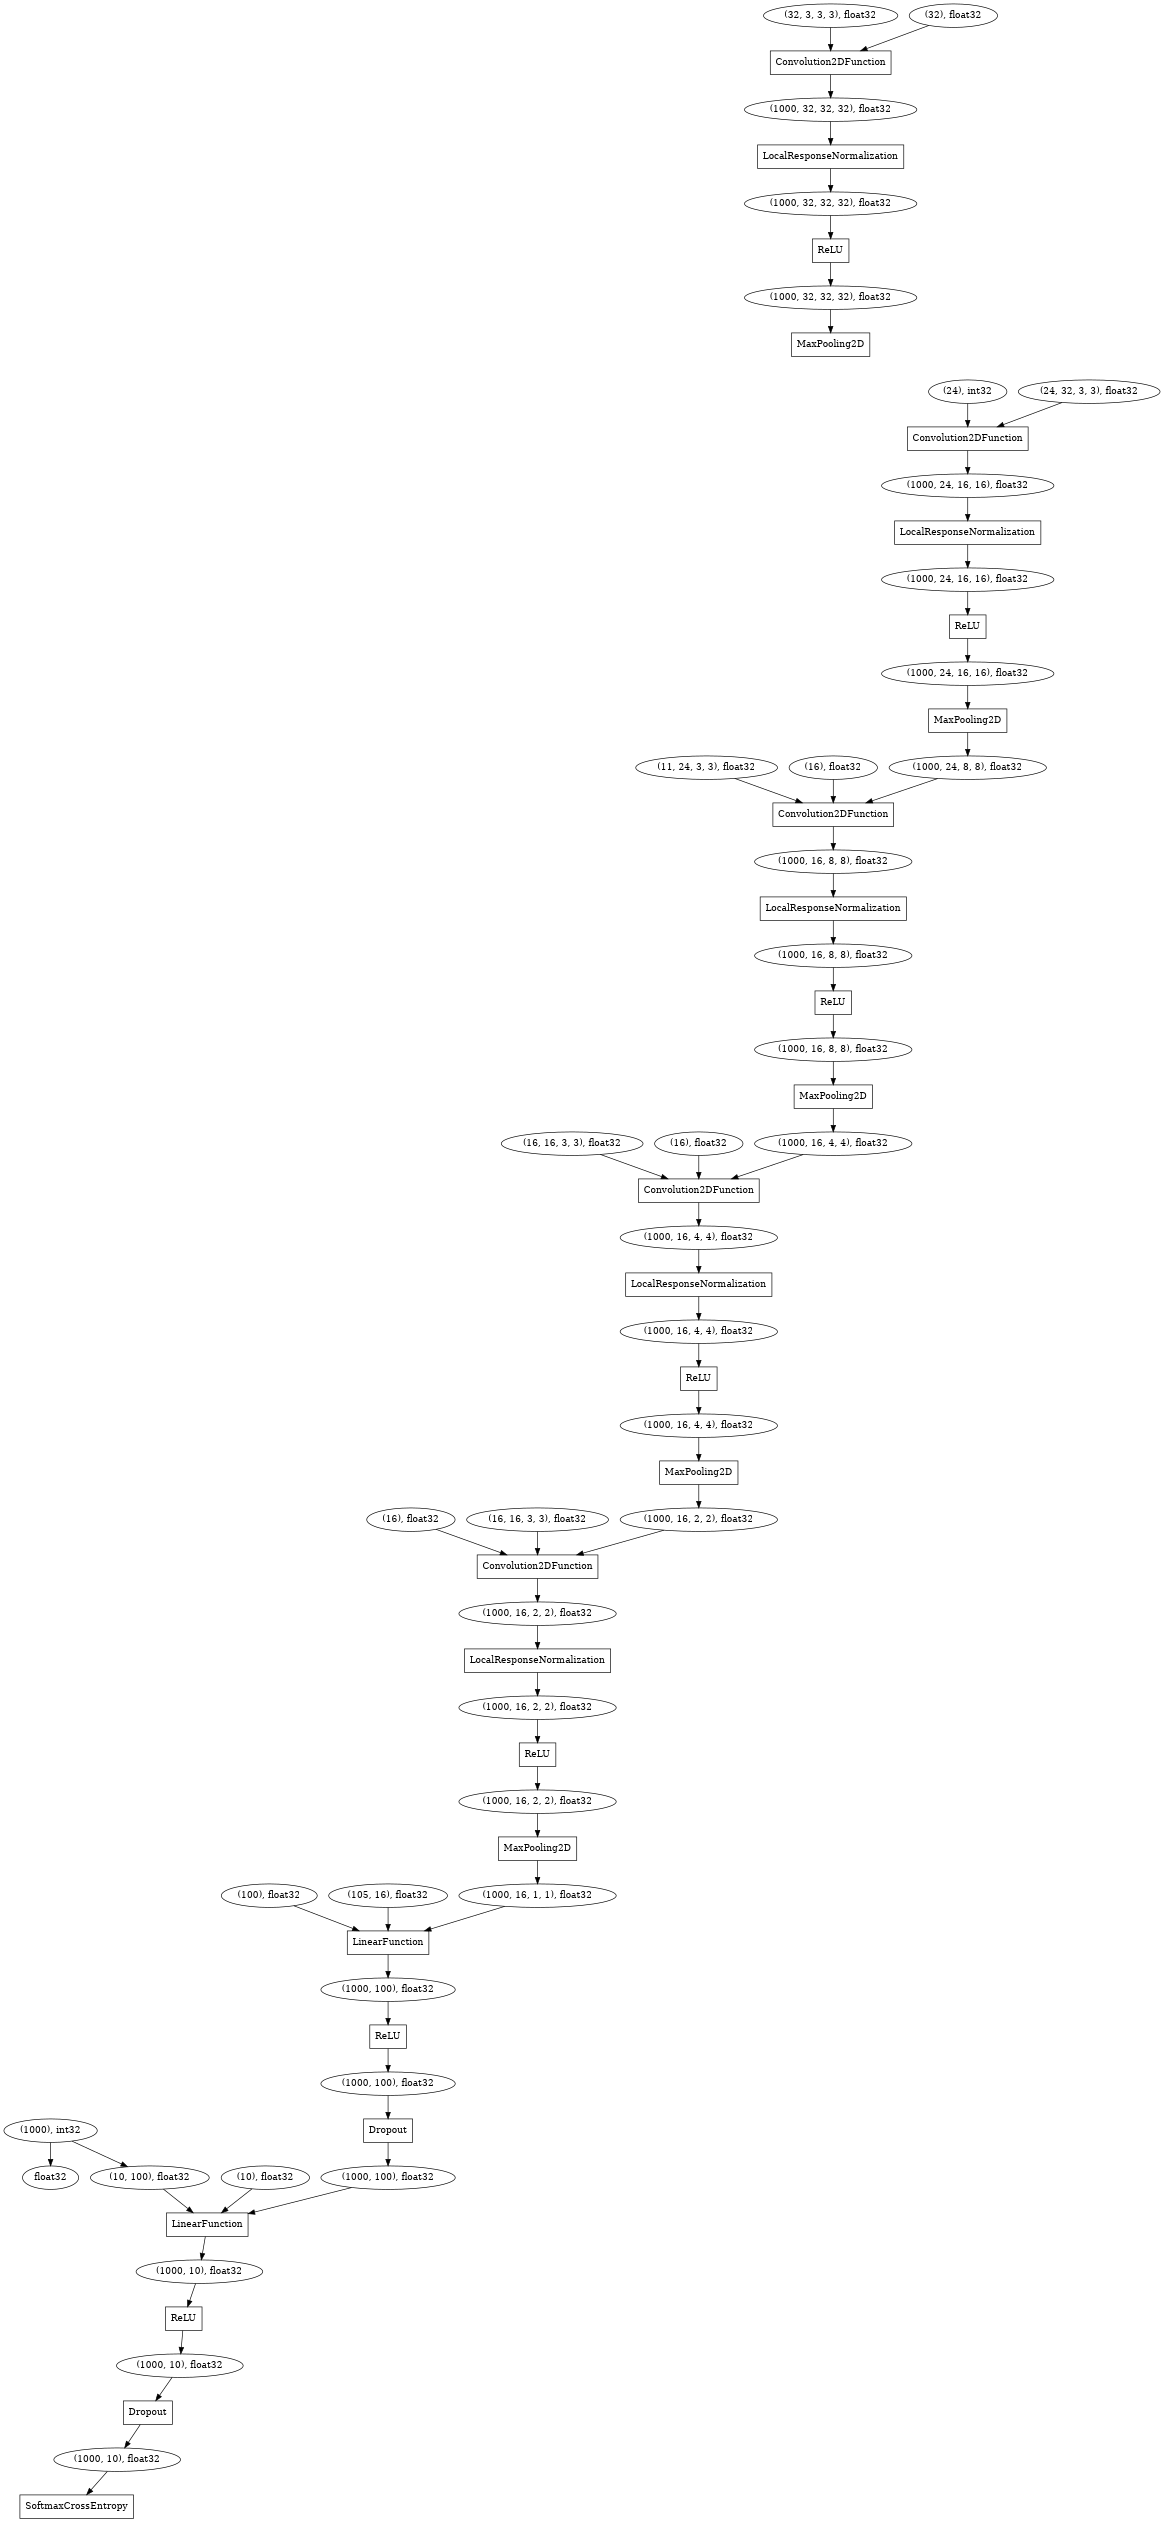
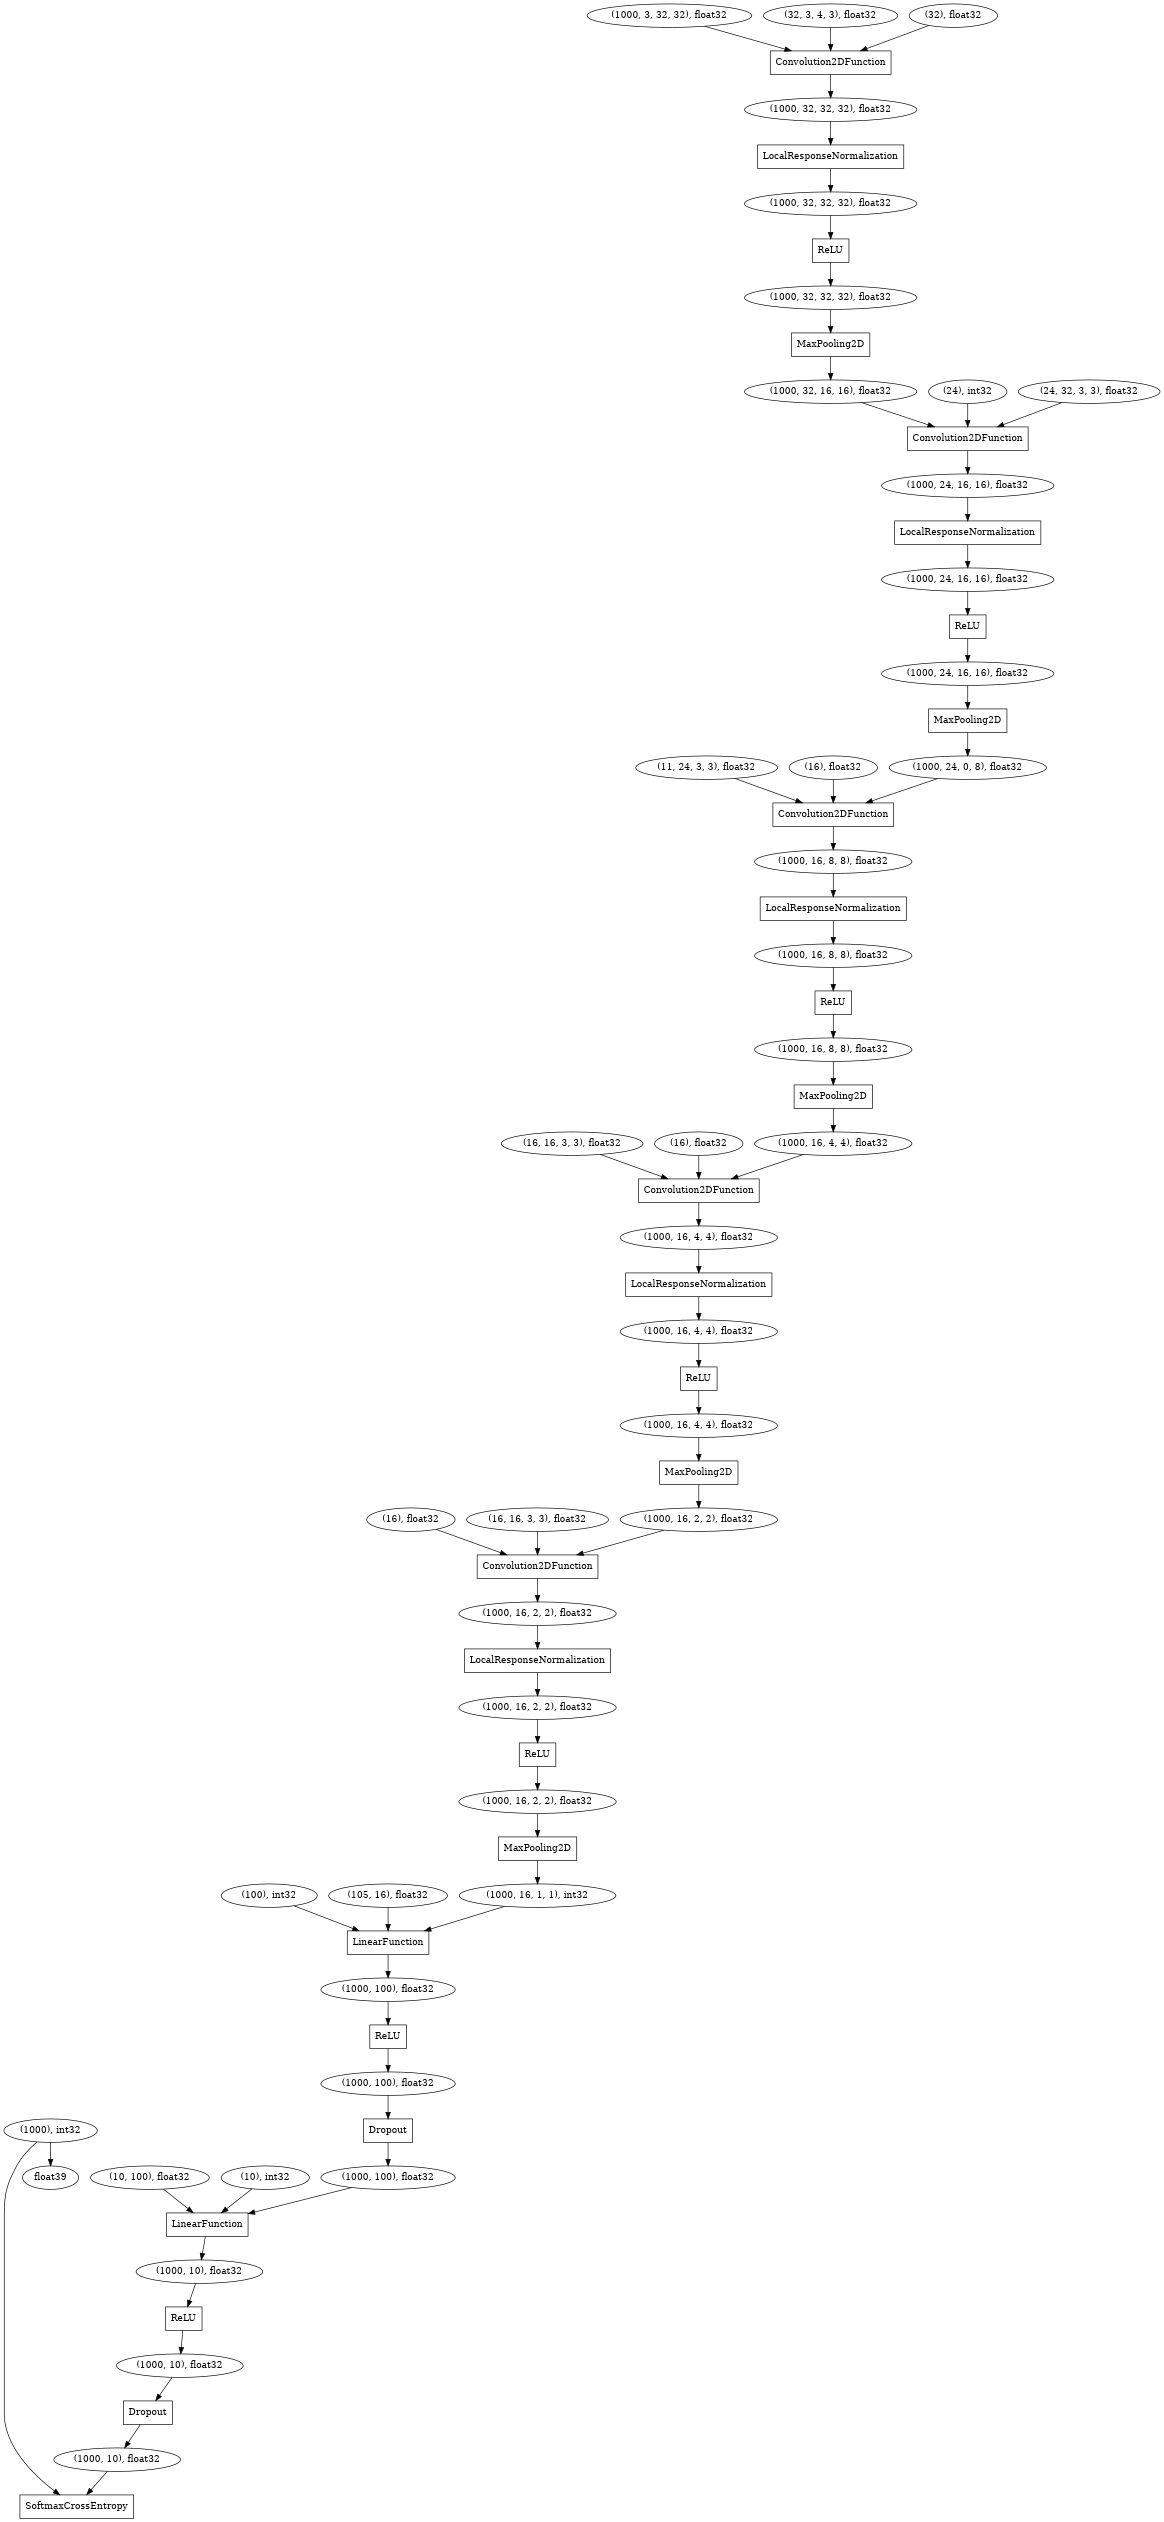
node "(1000, 3, 32, 32), float32": added
node "(32, 3, 3, 3), float32": label "(32, 3, 3, 3), float32" -> "(32, 3, 4, 3), float32"
node "(1000, 32, 16, 16), float32": added
node "(1000, 24, 8, 8), float32": label "(1000, 24, 8, 8), float32" -> "(1000, 24, 0, 8), float32"
node "(100), float32": label "(100), float32" -> "(100), int32"
node "(1000, 16, 1, 1), float32": label "(1000, 16, 1, 1), float32" -> "(1000, 16, 1, 1), int32"
edge "(1000), int32" -> "(10, 100), float32": now "(1000), int32" -> "SoftmaxCrossEntropy"
node "float32": label "float32" -> "float39"
node "(10), float32": label "(10), float32" -> "(10), int32"
